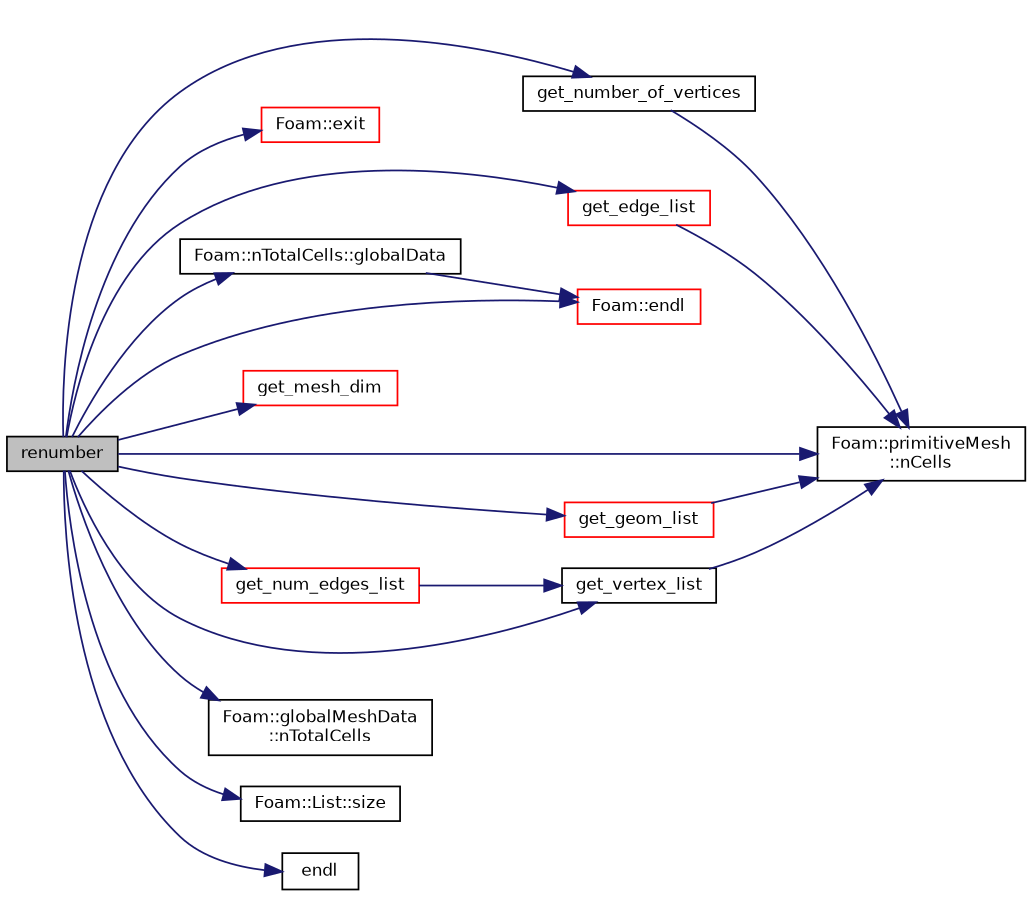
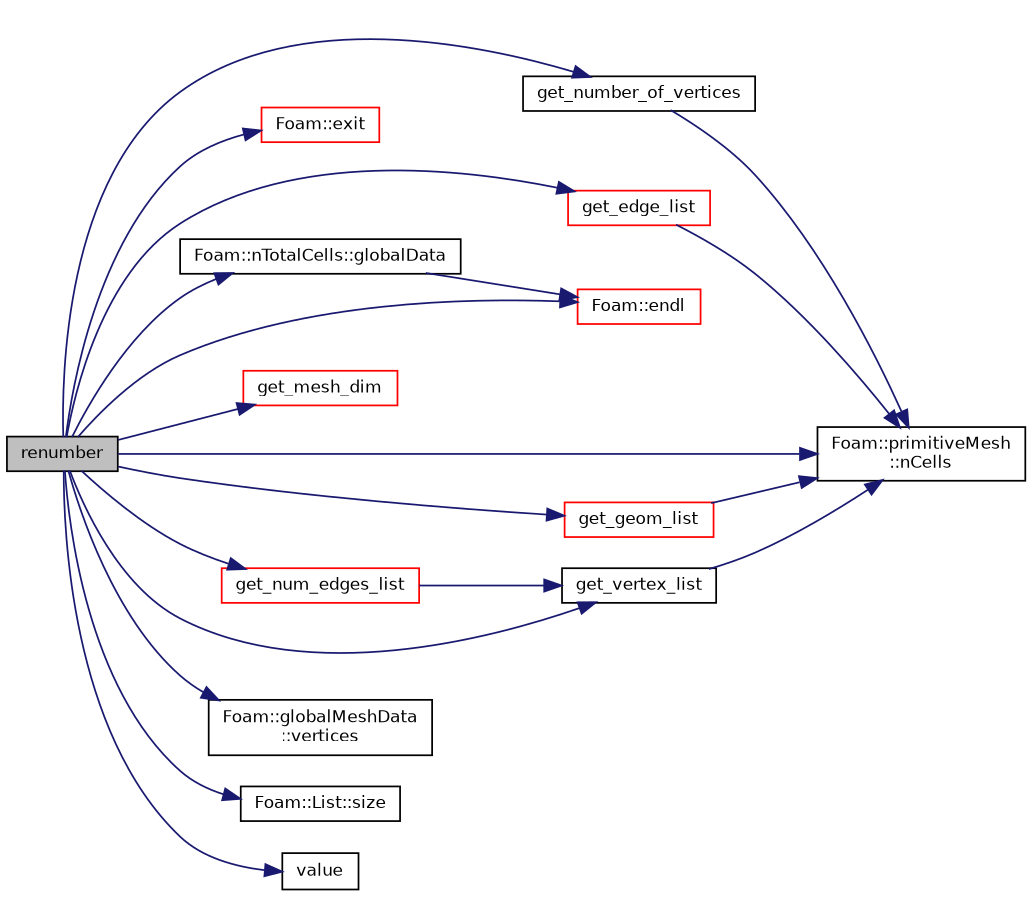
node "Foam::globalMeshData ::nTotalCells": label "Foam::globalMeshData ::nTotalCells" -> "Foam::globalMeshData ::vertices"
node "endl": label "endl" -> "value"
